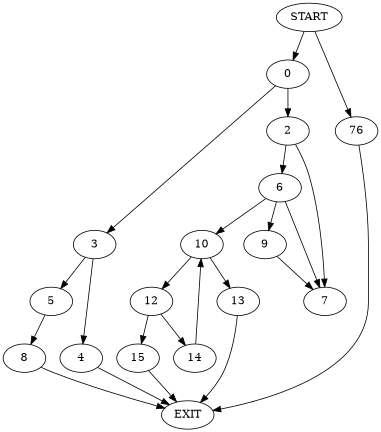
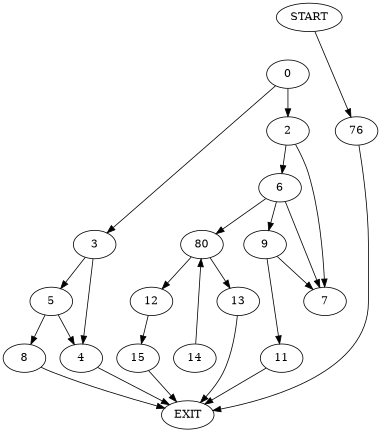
edge "START" -> "0": removed
node "10": label "10" -> "80"
edge "5" -> "4": added
edge "12" -> "14": removed
node "11": added
